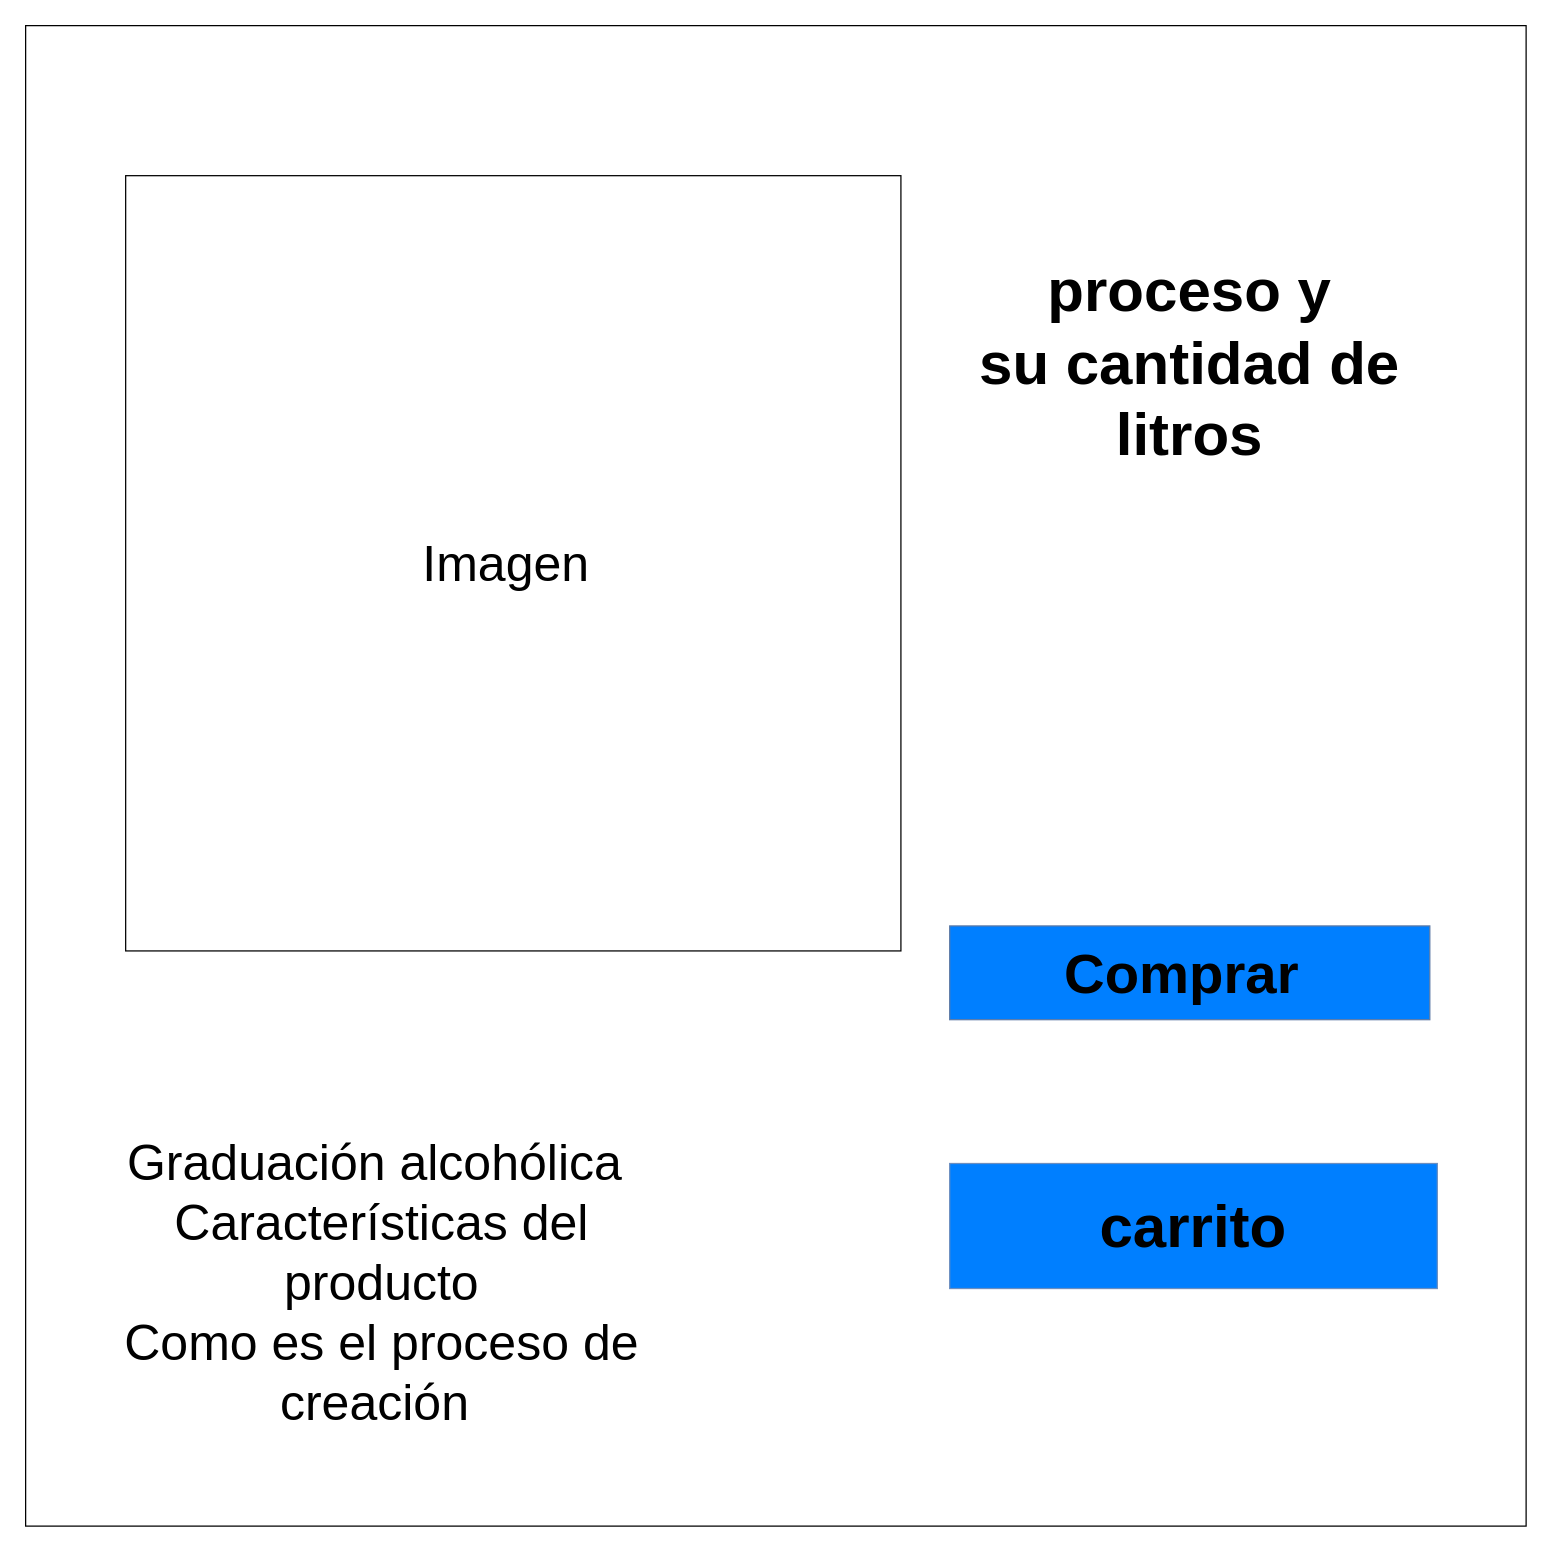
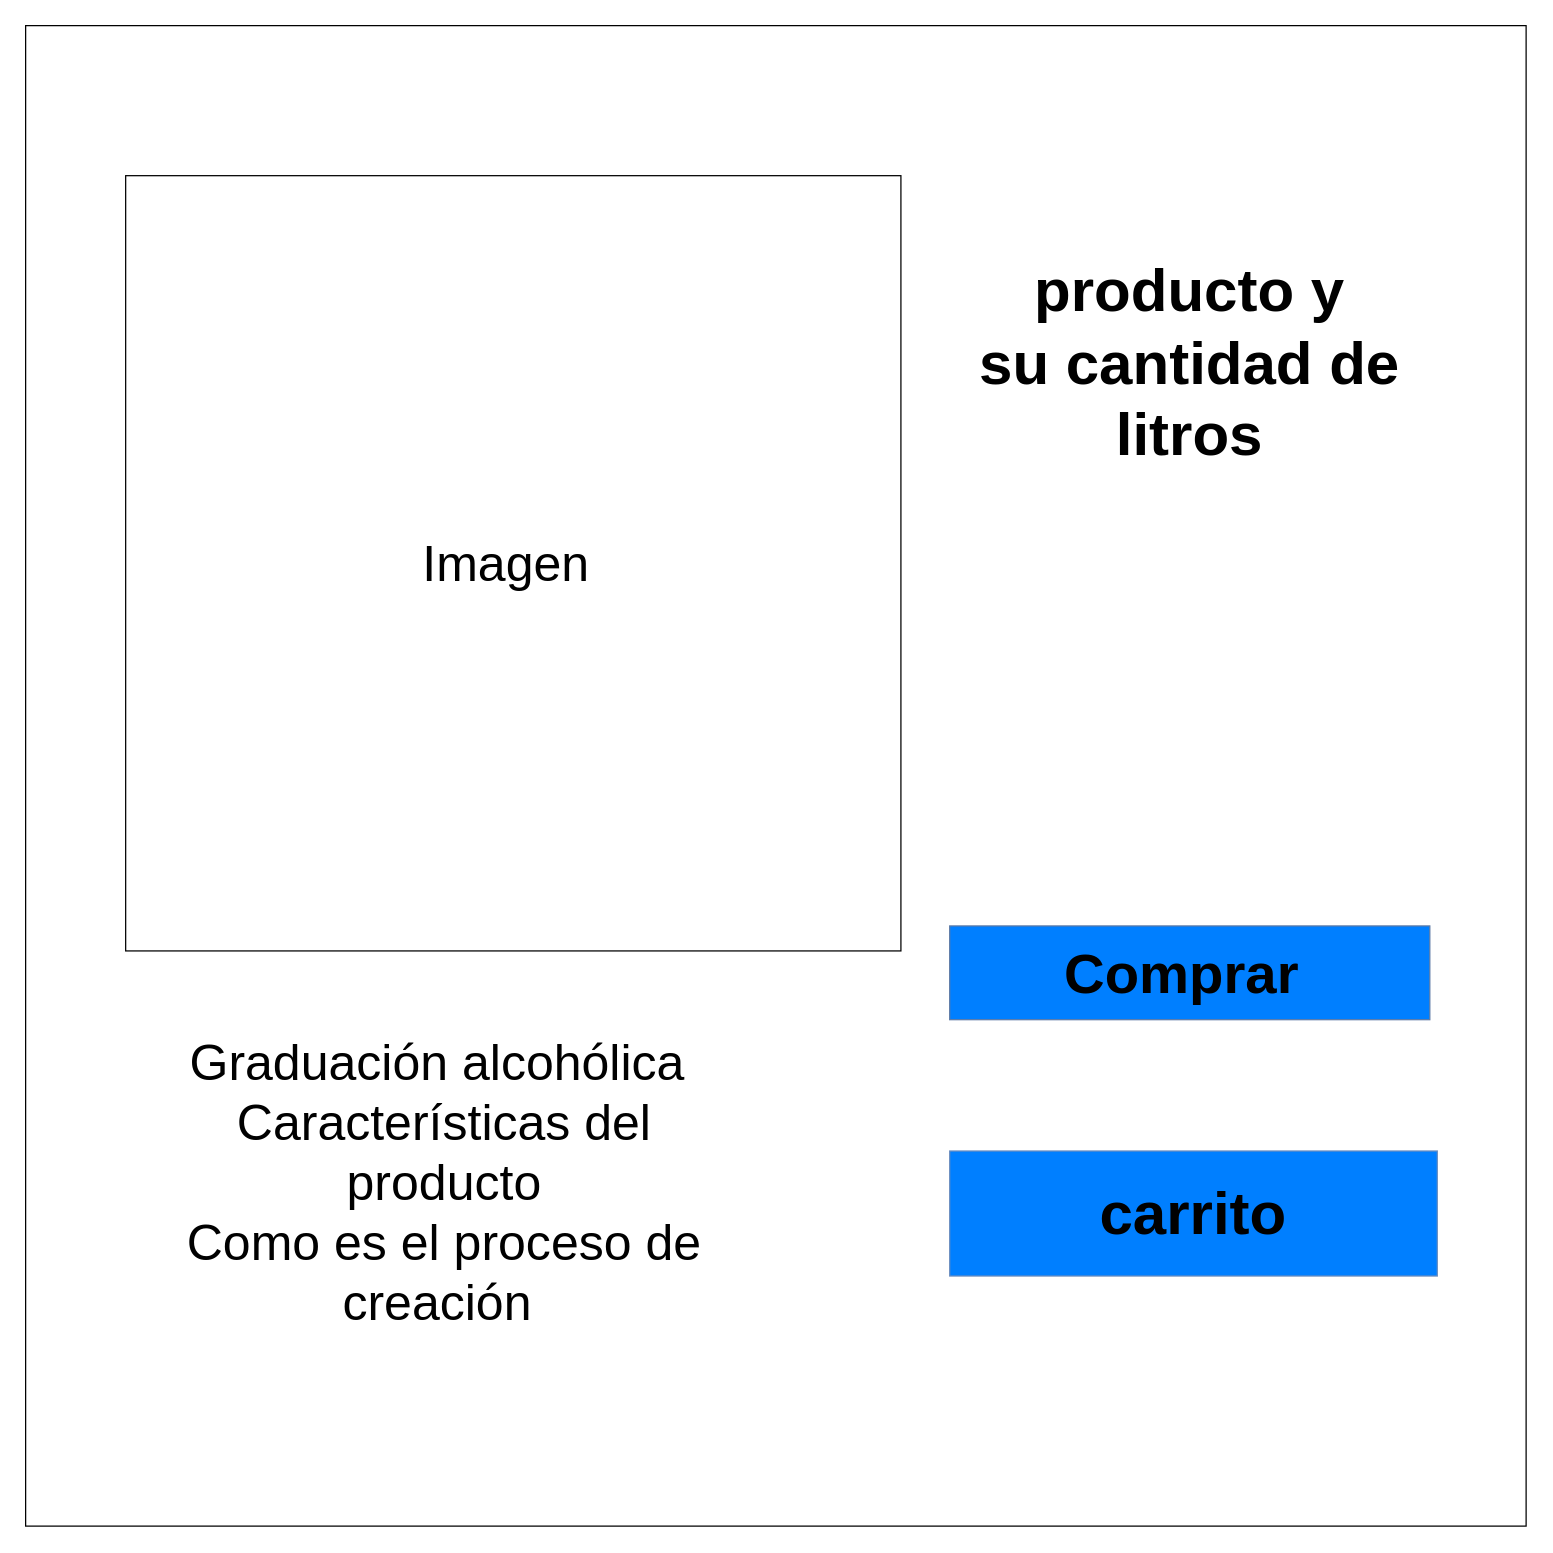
node "proceso y su cantidad de litros": label "proceso y su cantidad de litros" -> "producto y su cantidad de litros"
node "carrito": moved (1193, 1226) -> (1193, 1213)
node "Graduación alcohólica Características del producto Como es el proceso de creación": moved (382, 1282) -> (444, 1182)
